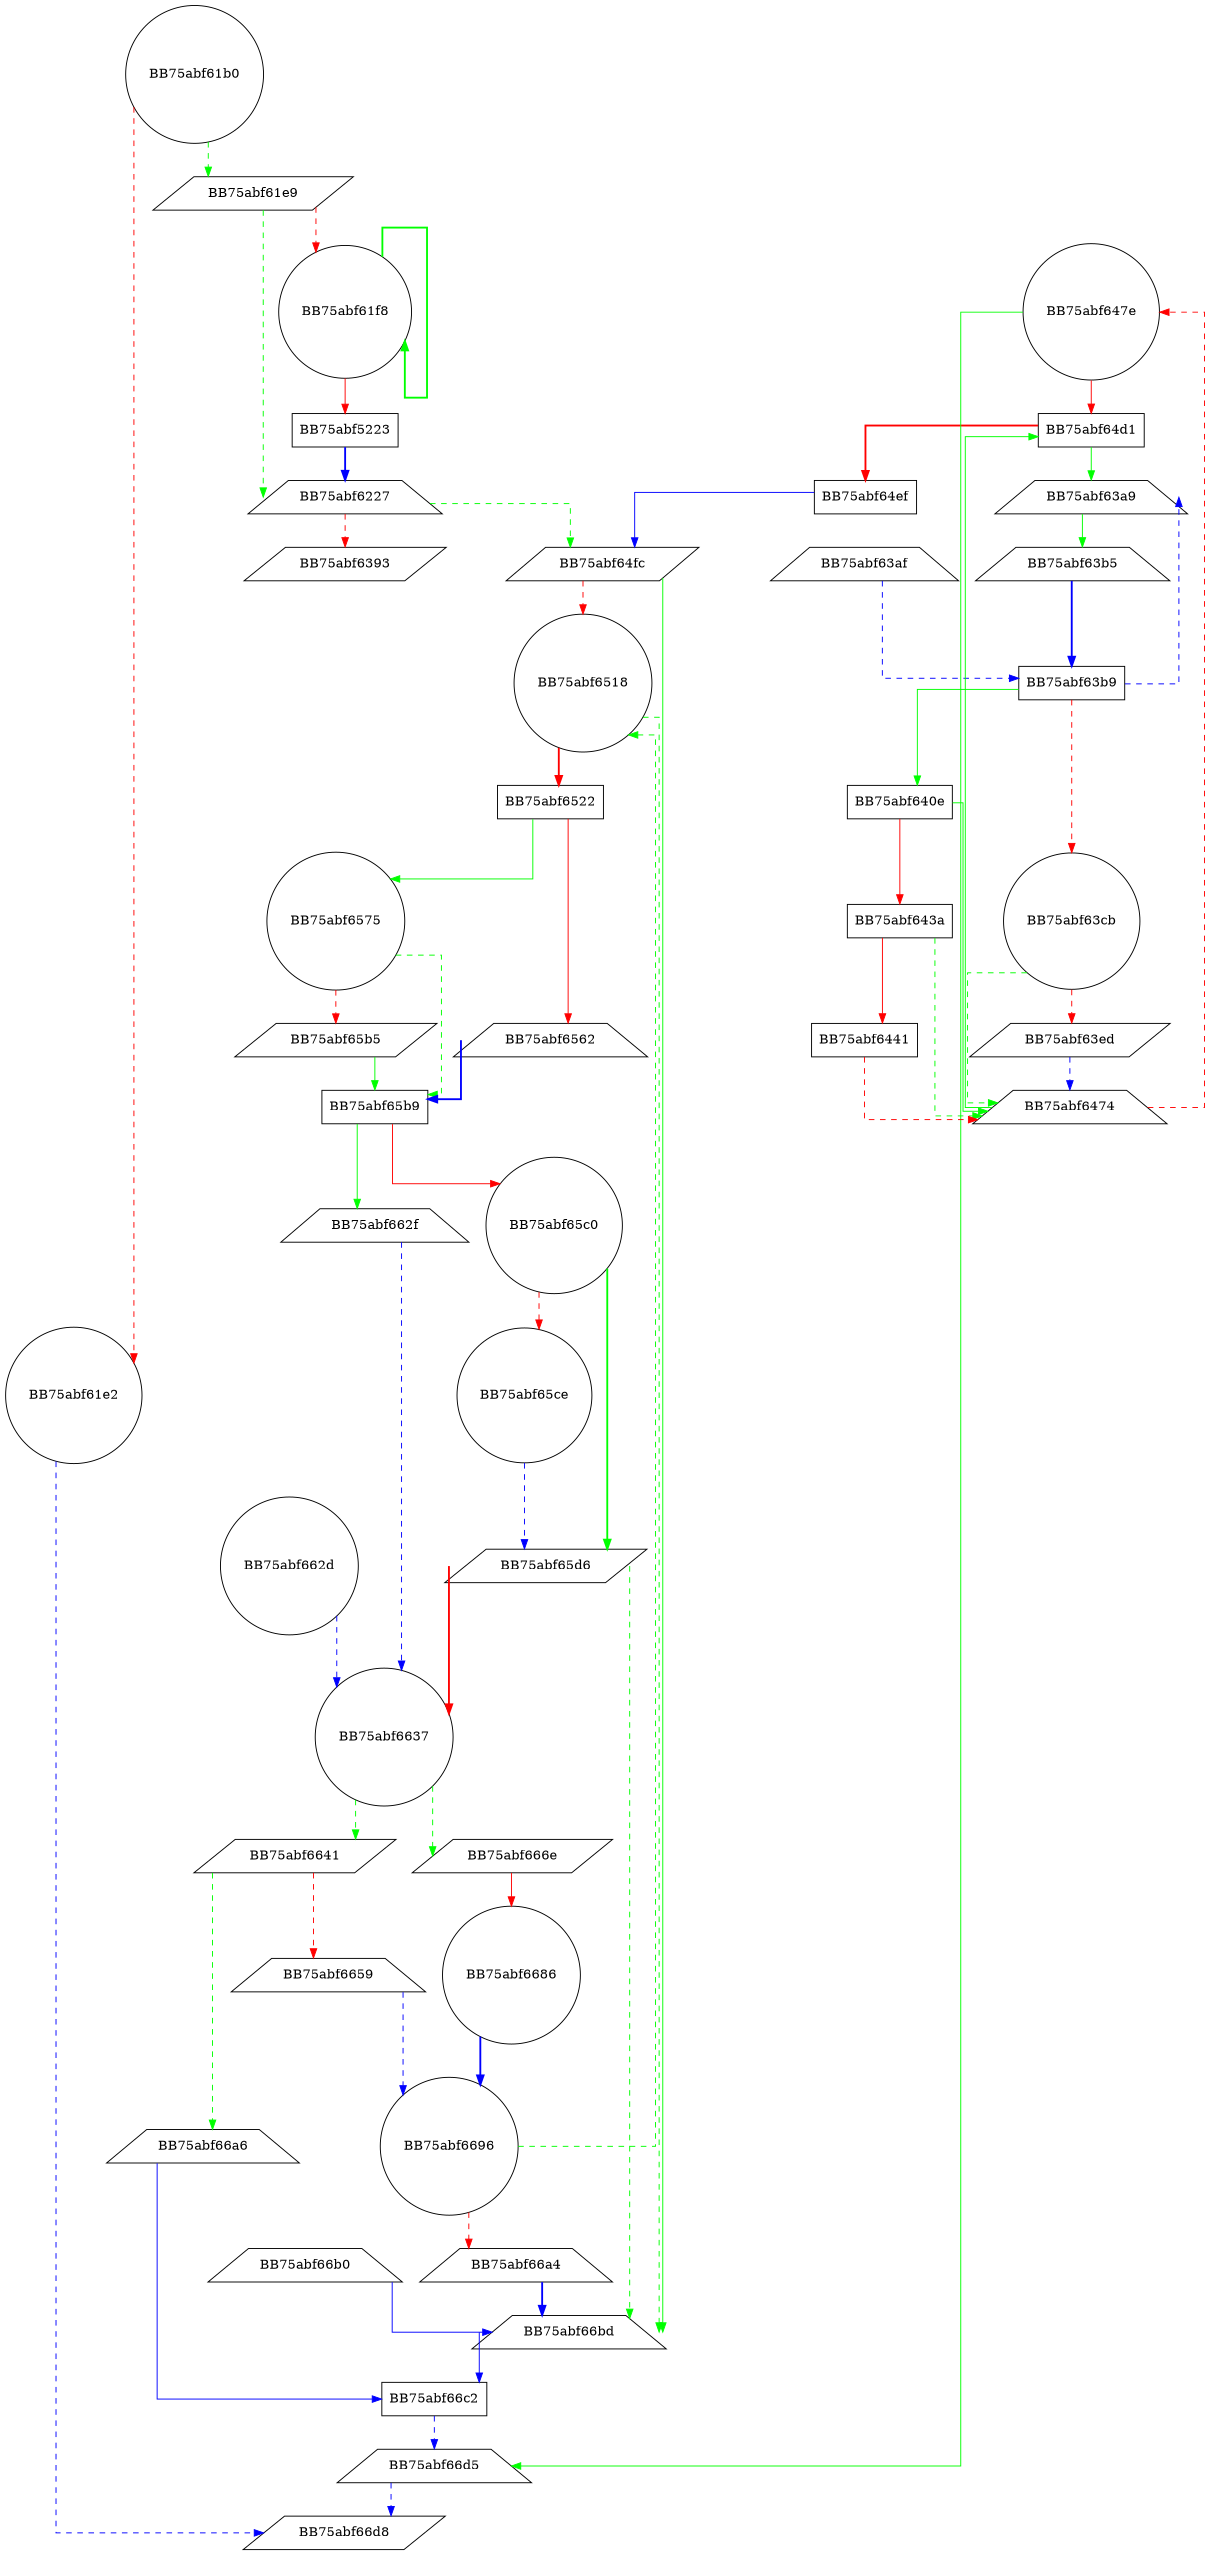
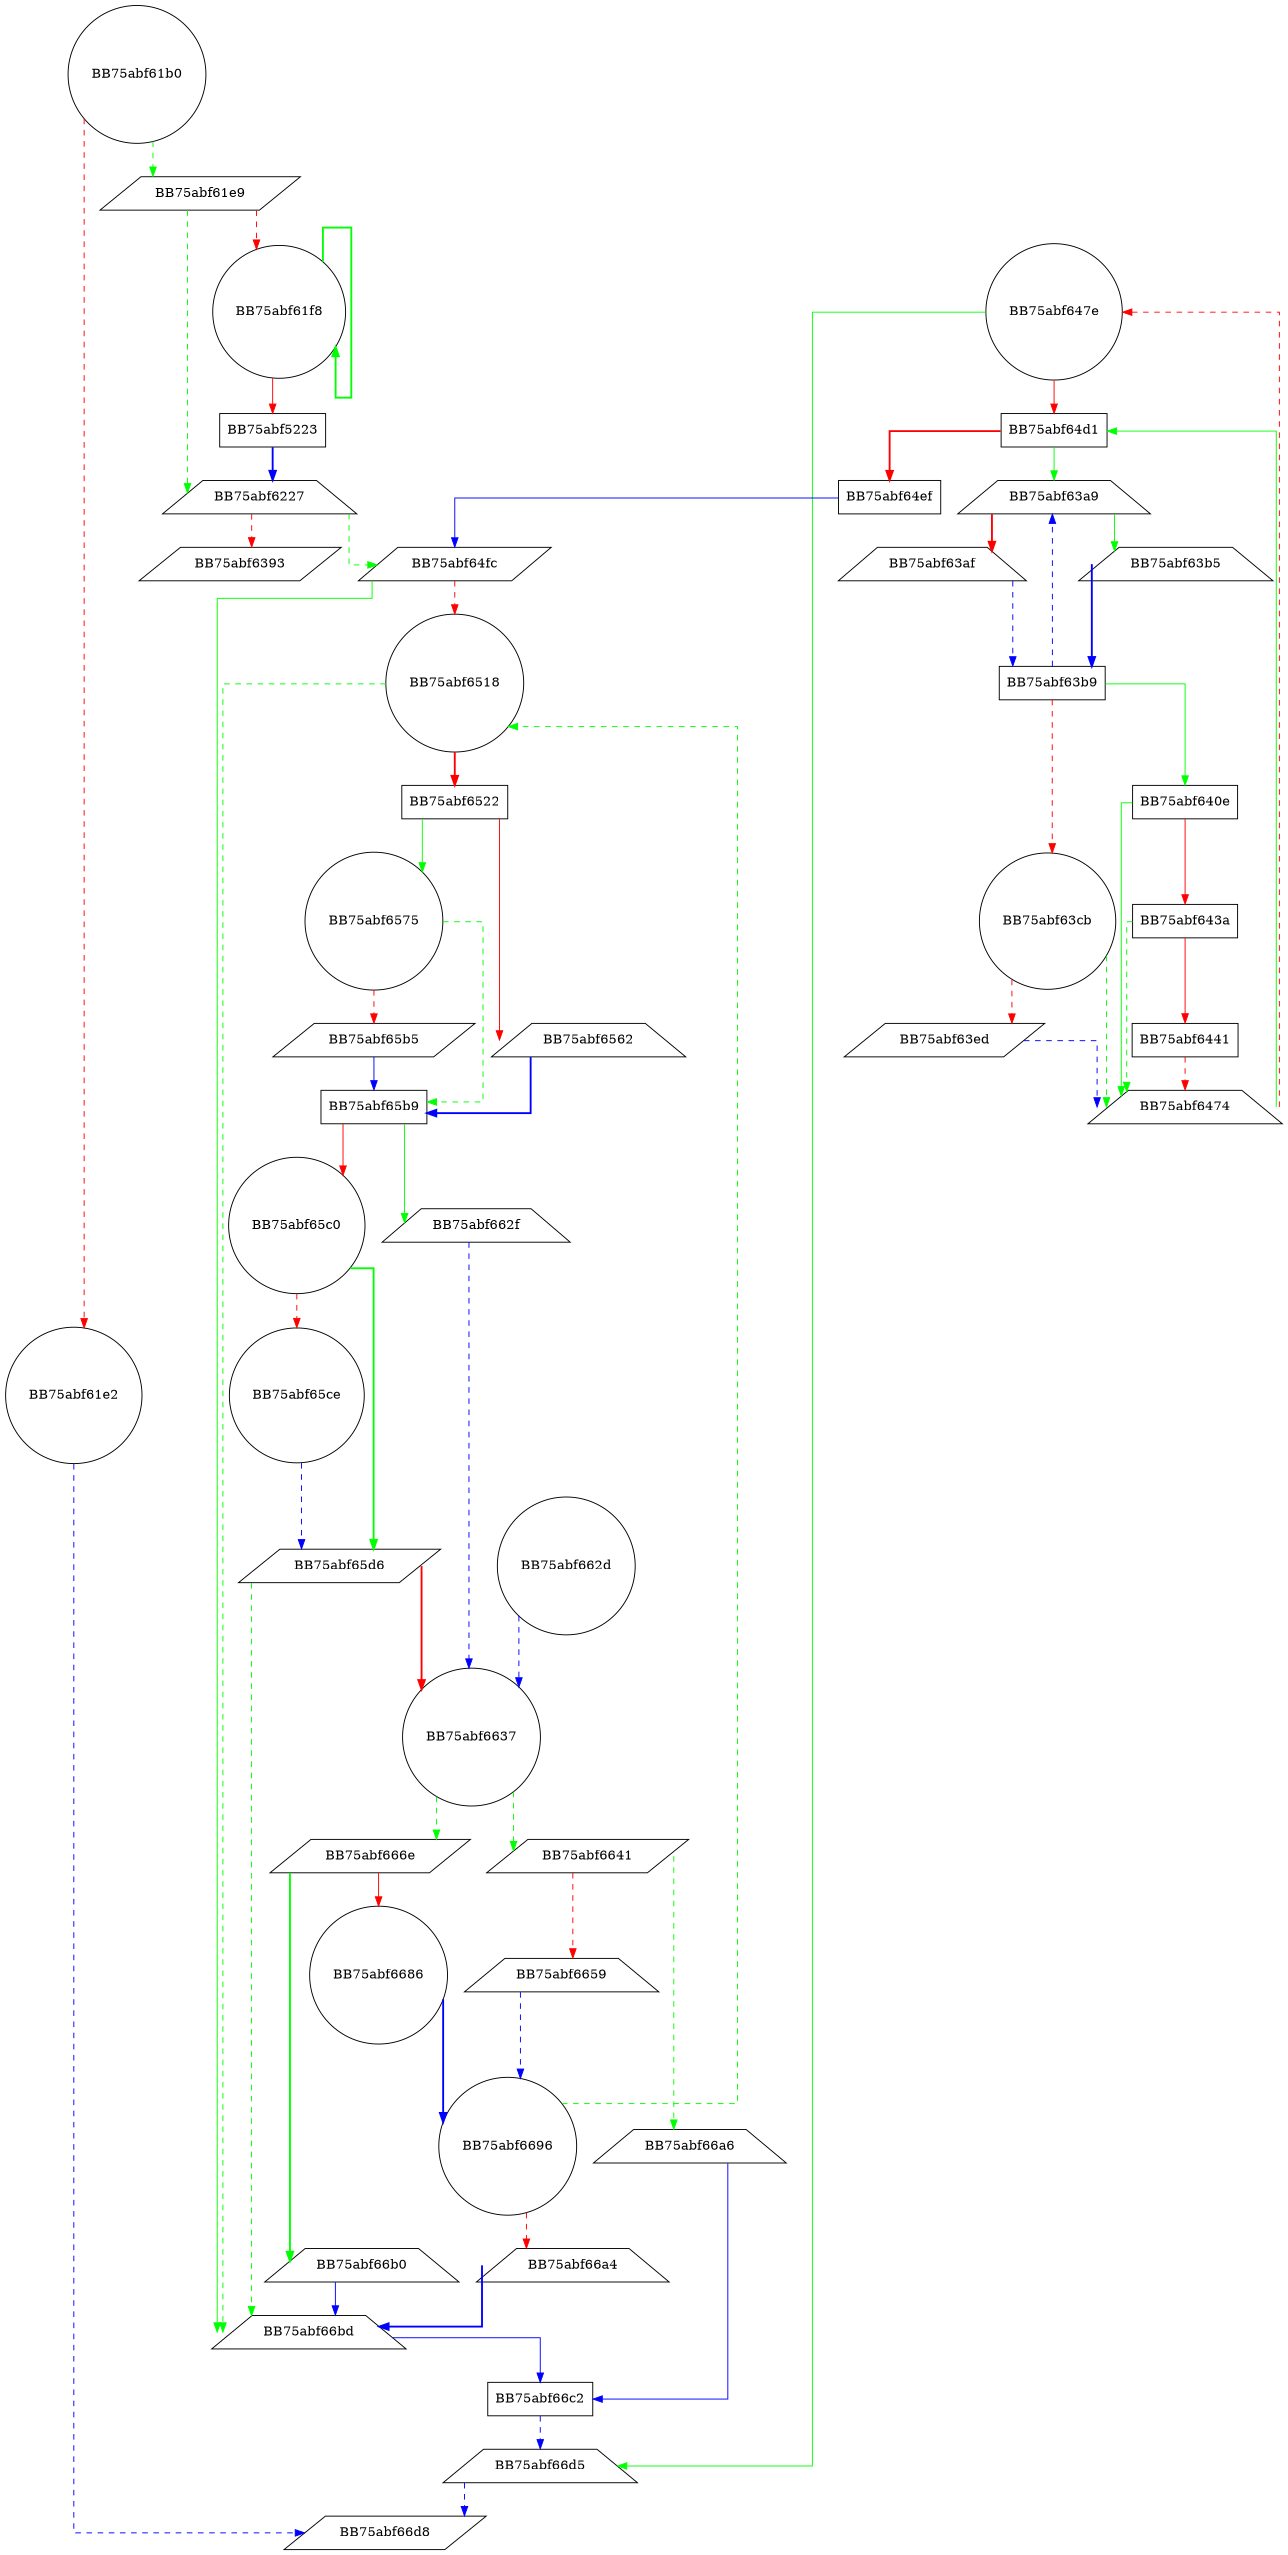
edge "BB75abf63a9" -> "BB75abf63af": added
edge "BB75abf65b5" -> "BB75abf65b9": color green -> blue
edge "BB75abf666e" -> "BB75abf66b0": added
